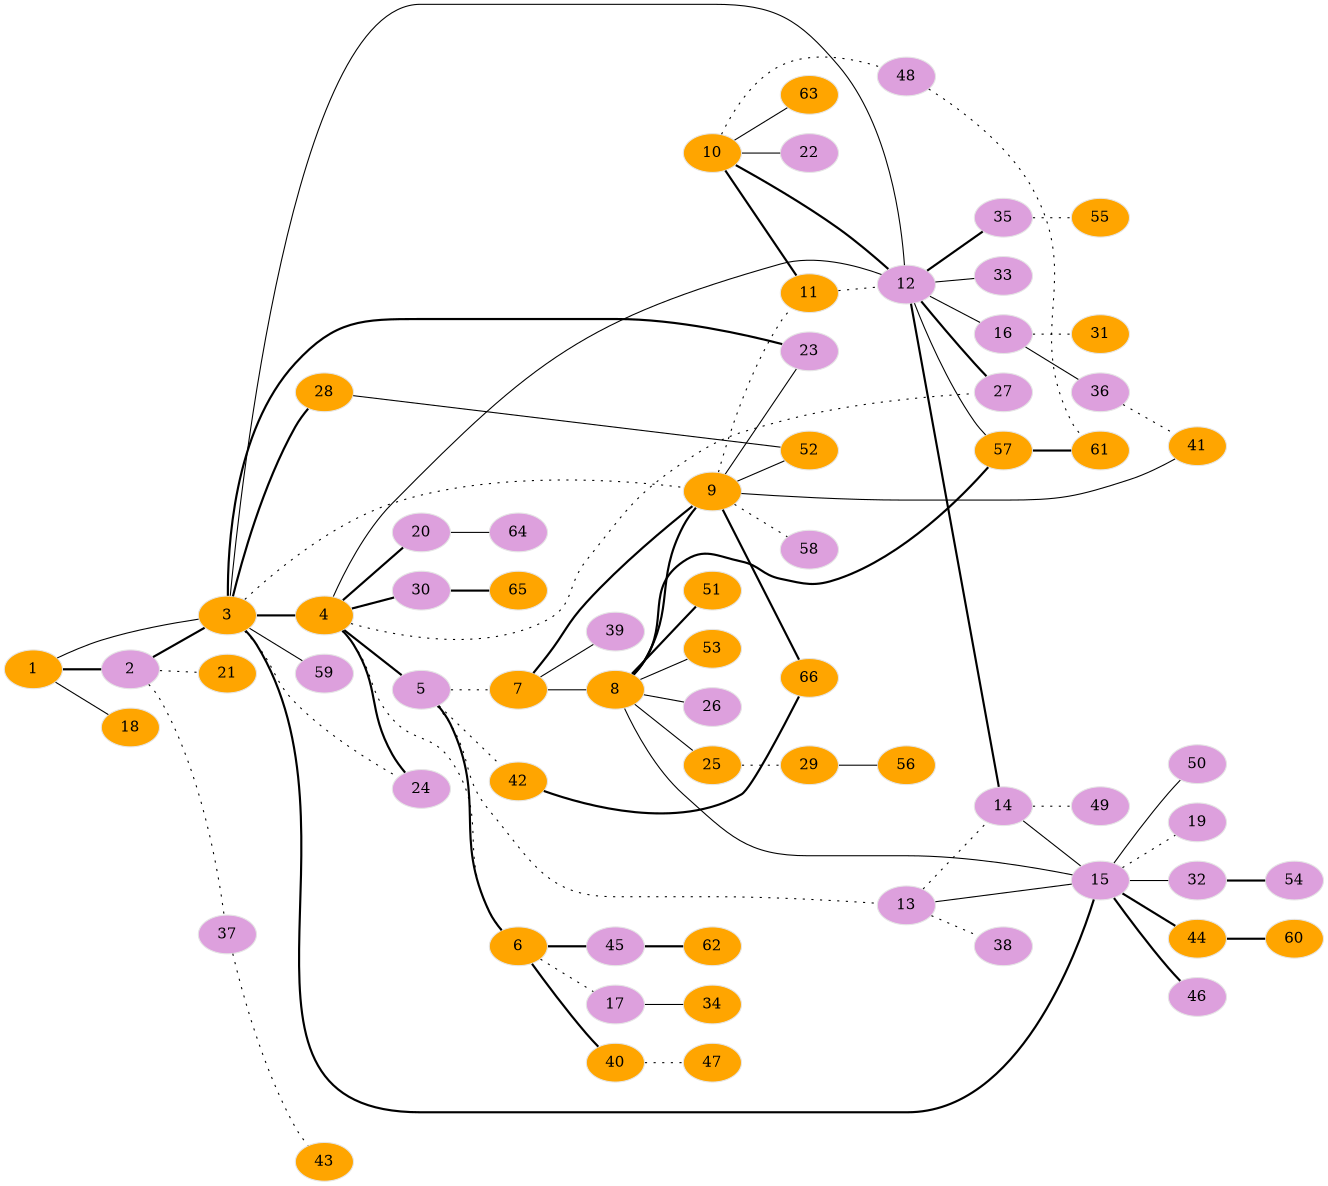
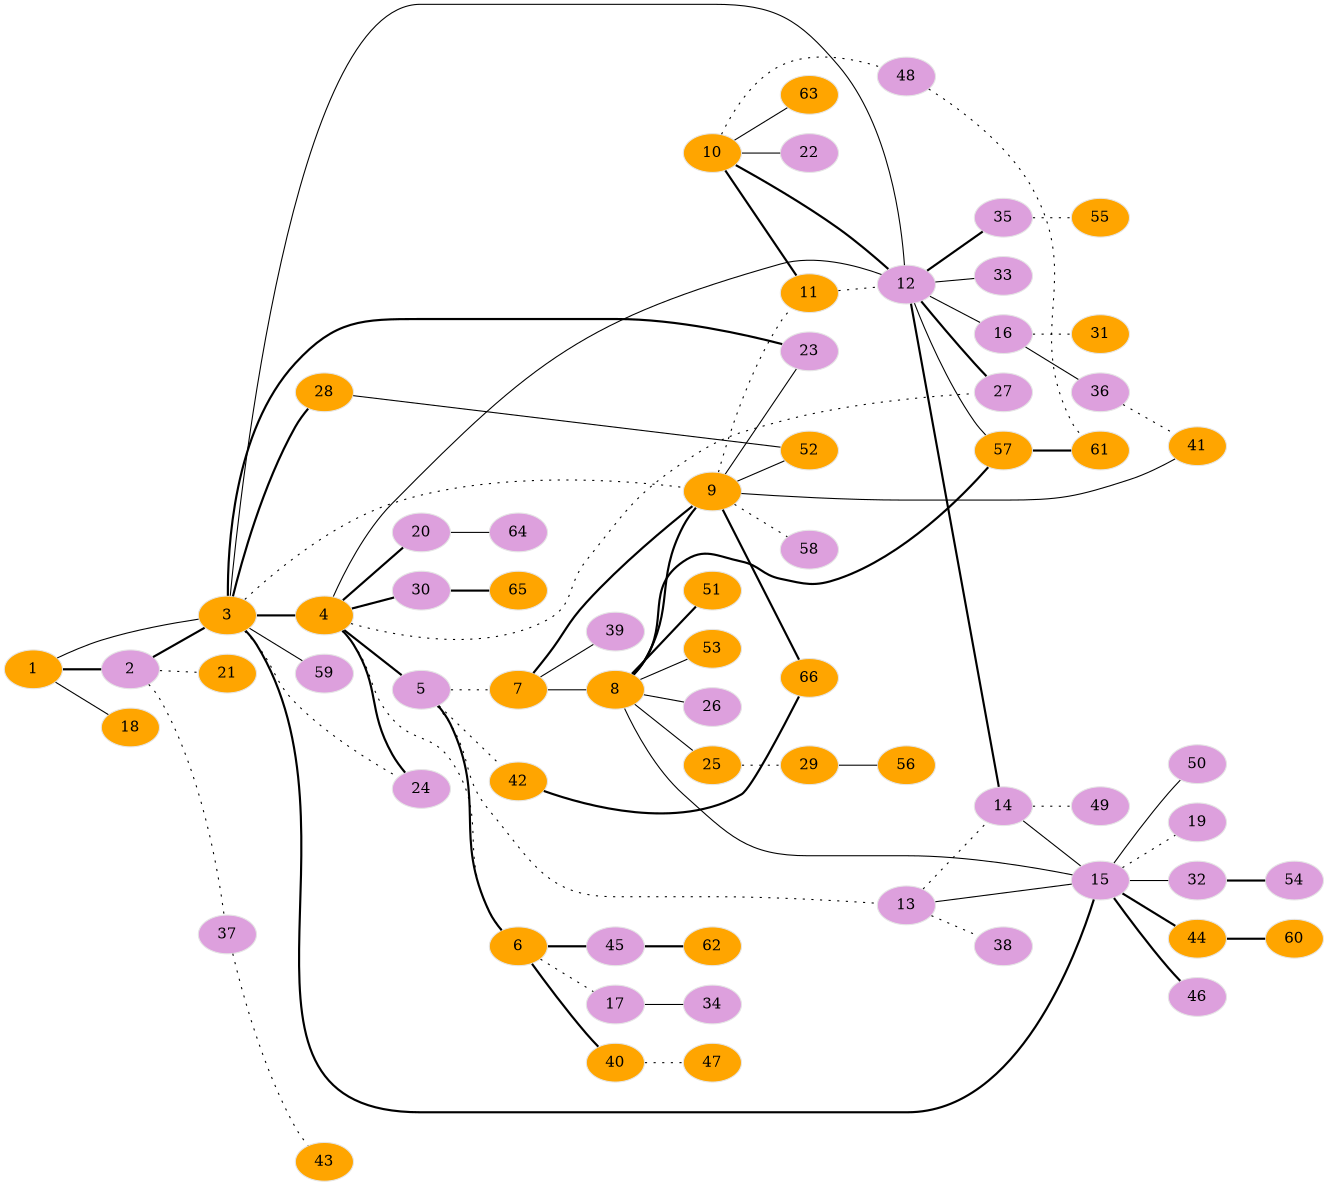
node "34": fillcolor orange -> plum
